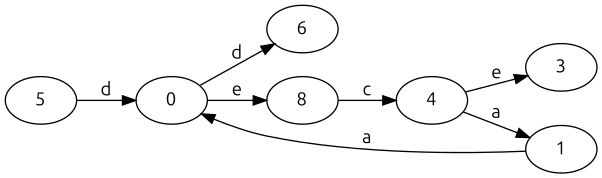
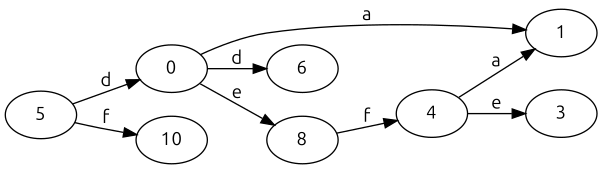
edge "8" -> "4": label "c" -> "f"
node "10": added
edge "1" -> "0": reversed
